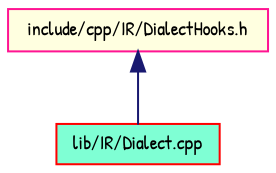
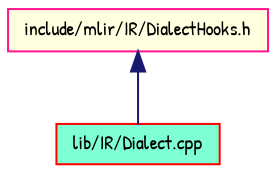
node "include/cpp/IR/DialectHooks.h": label "include/cpp/IR/DialectHooks.h" -> "include/mlir/IR/DialectHooks.h"
